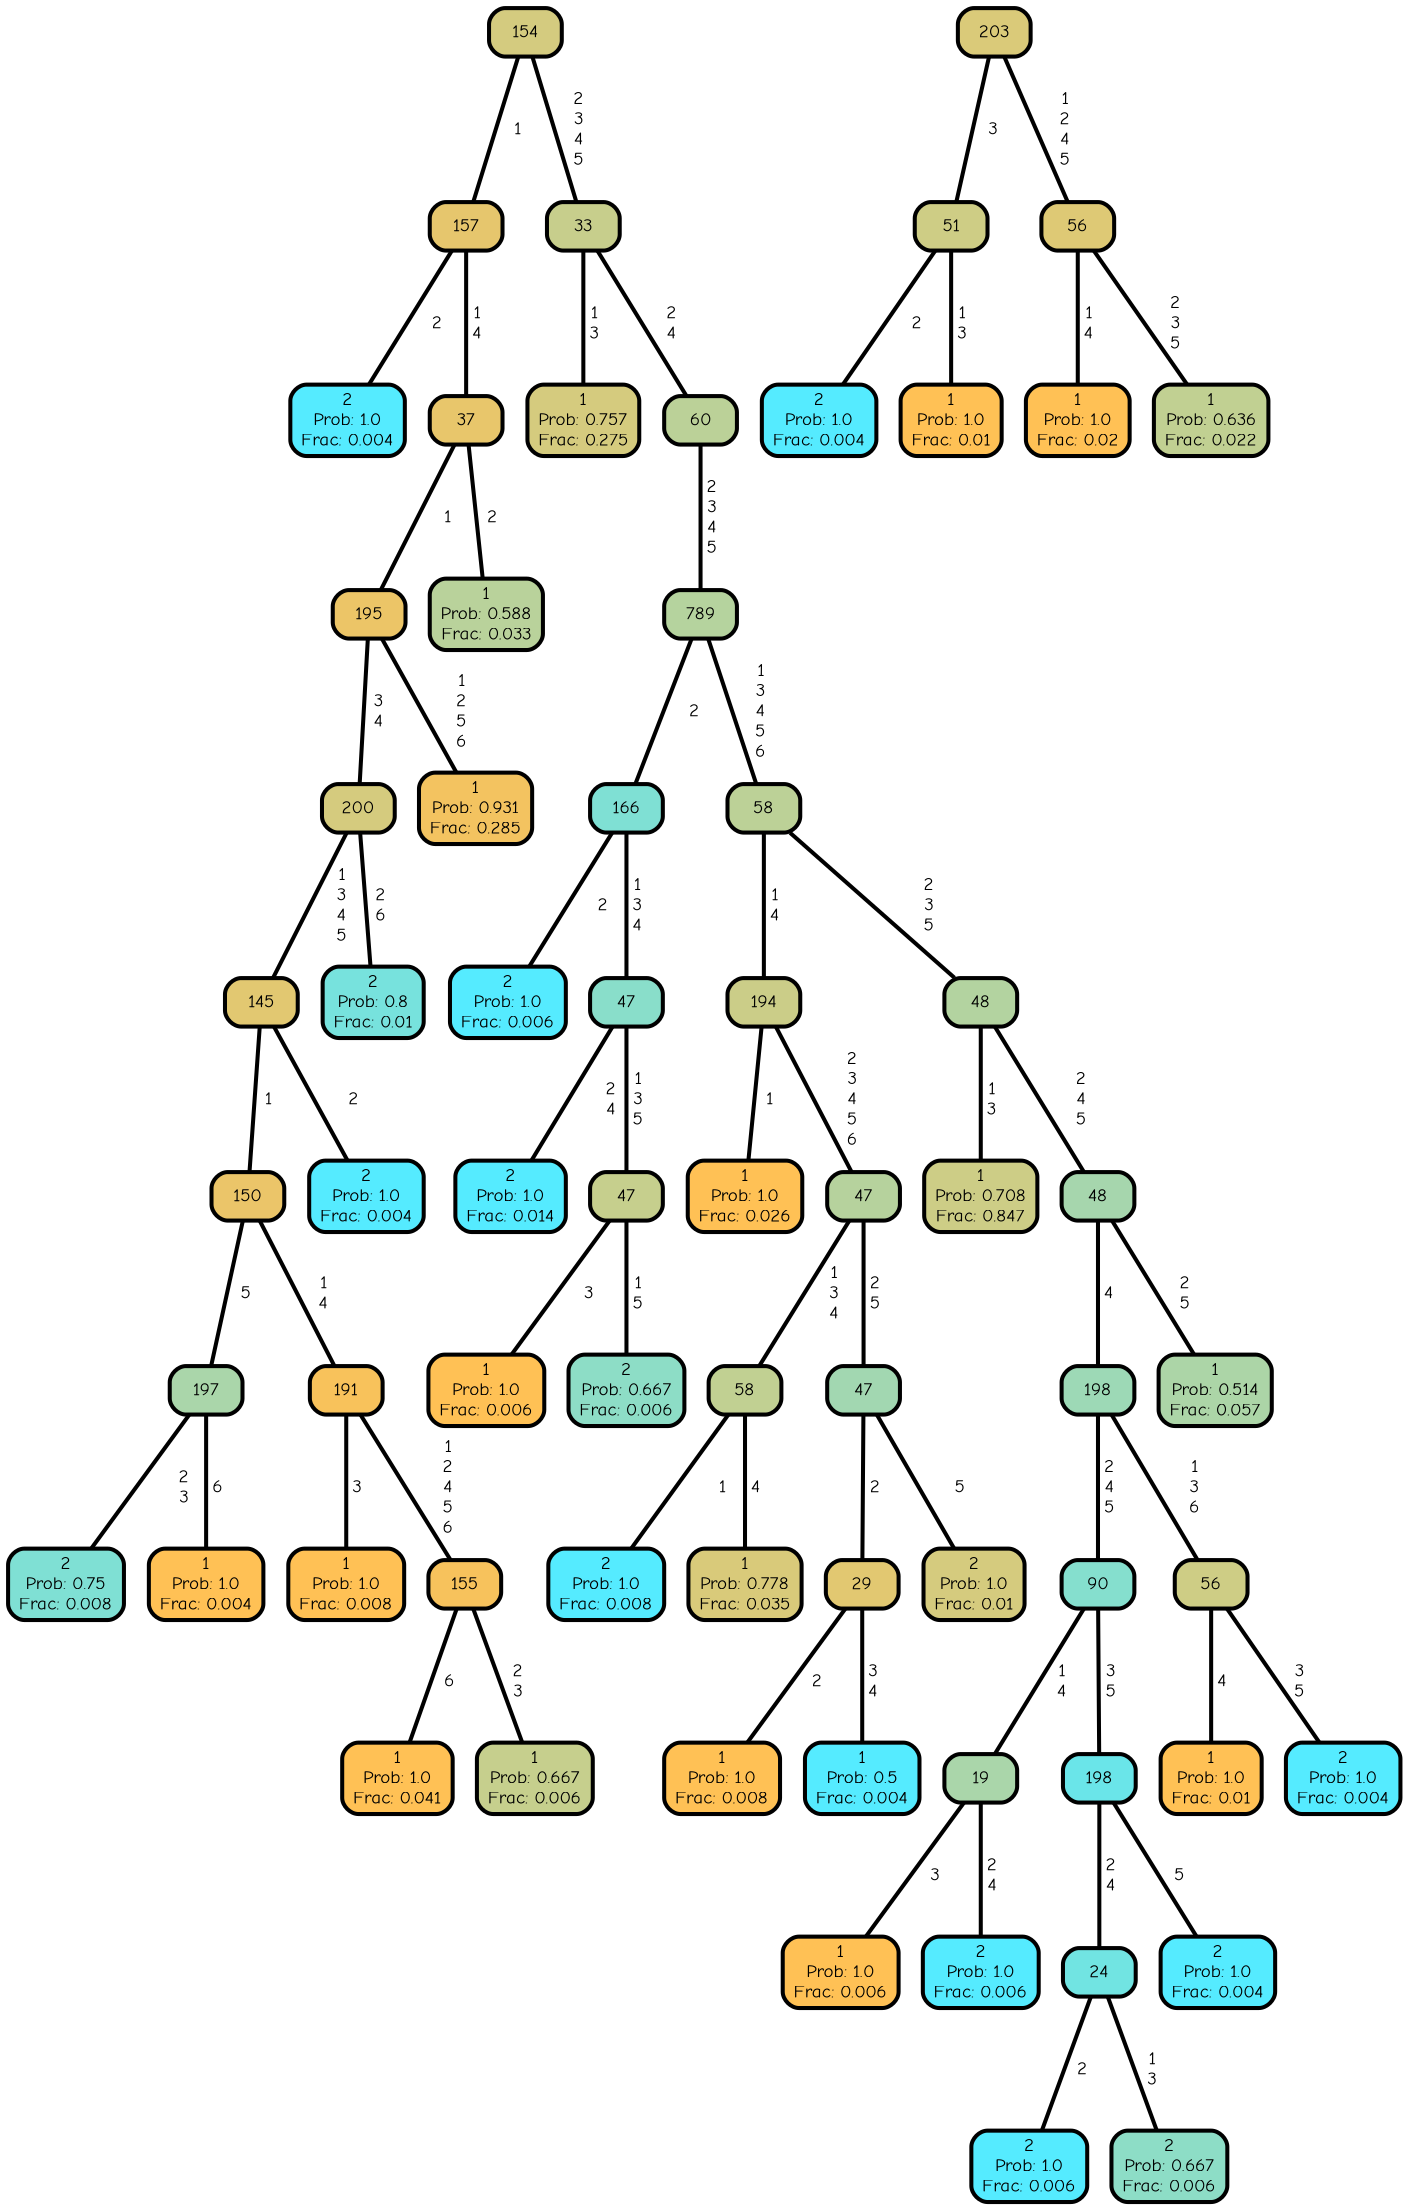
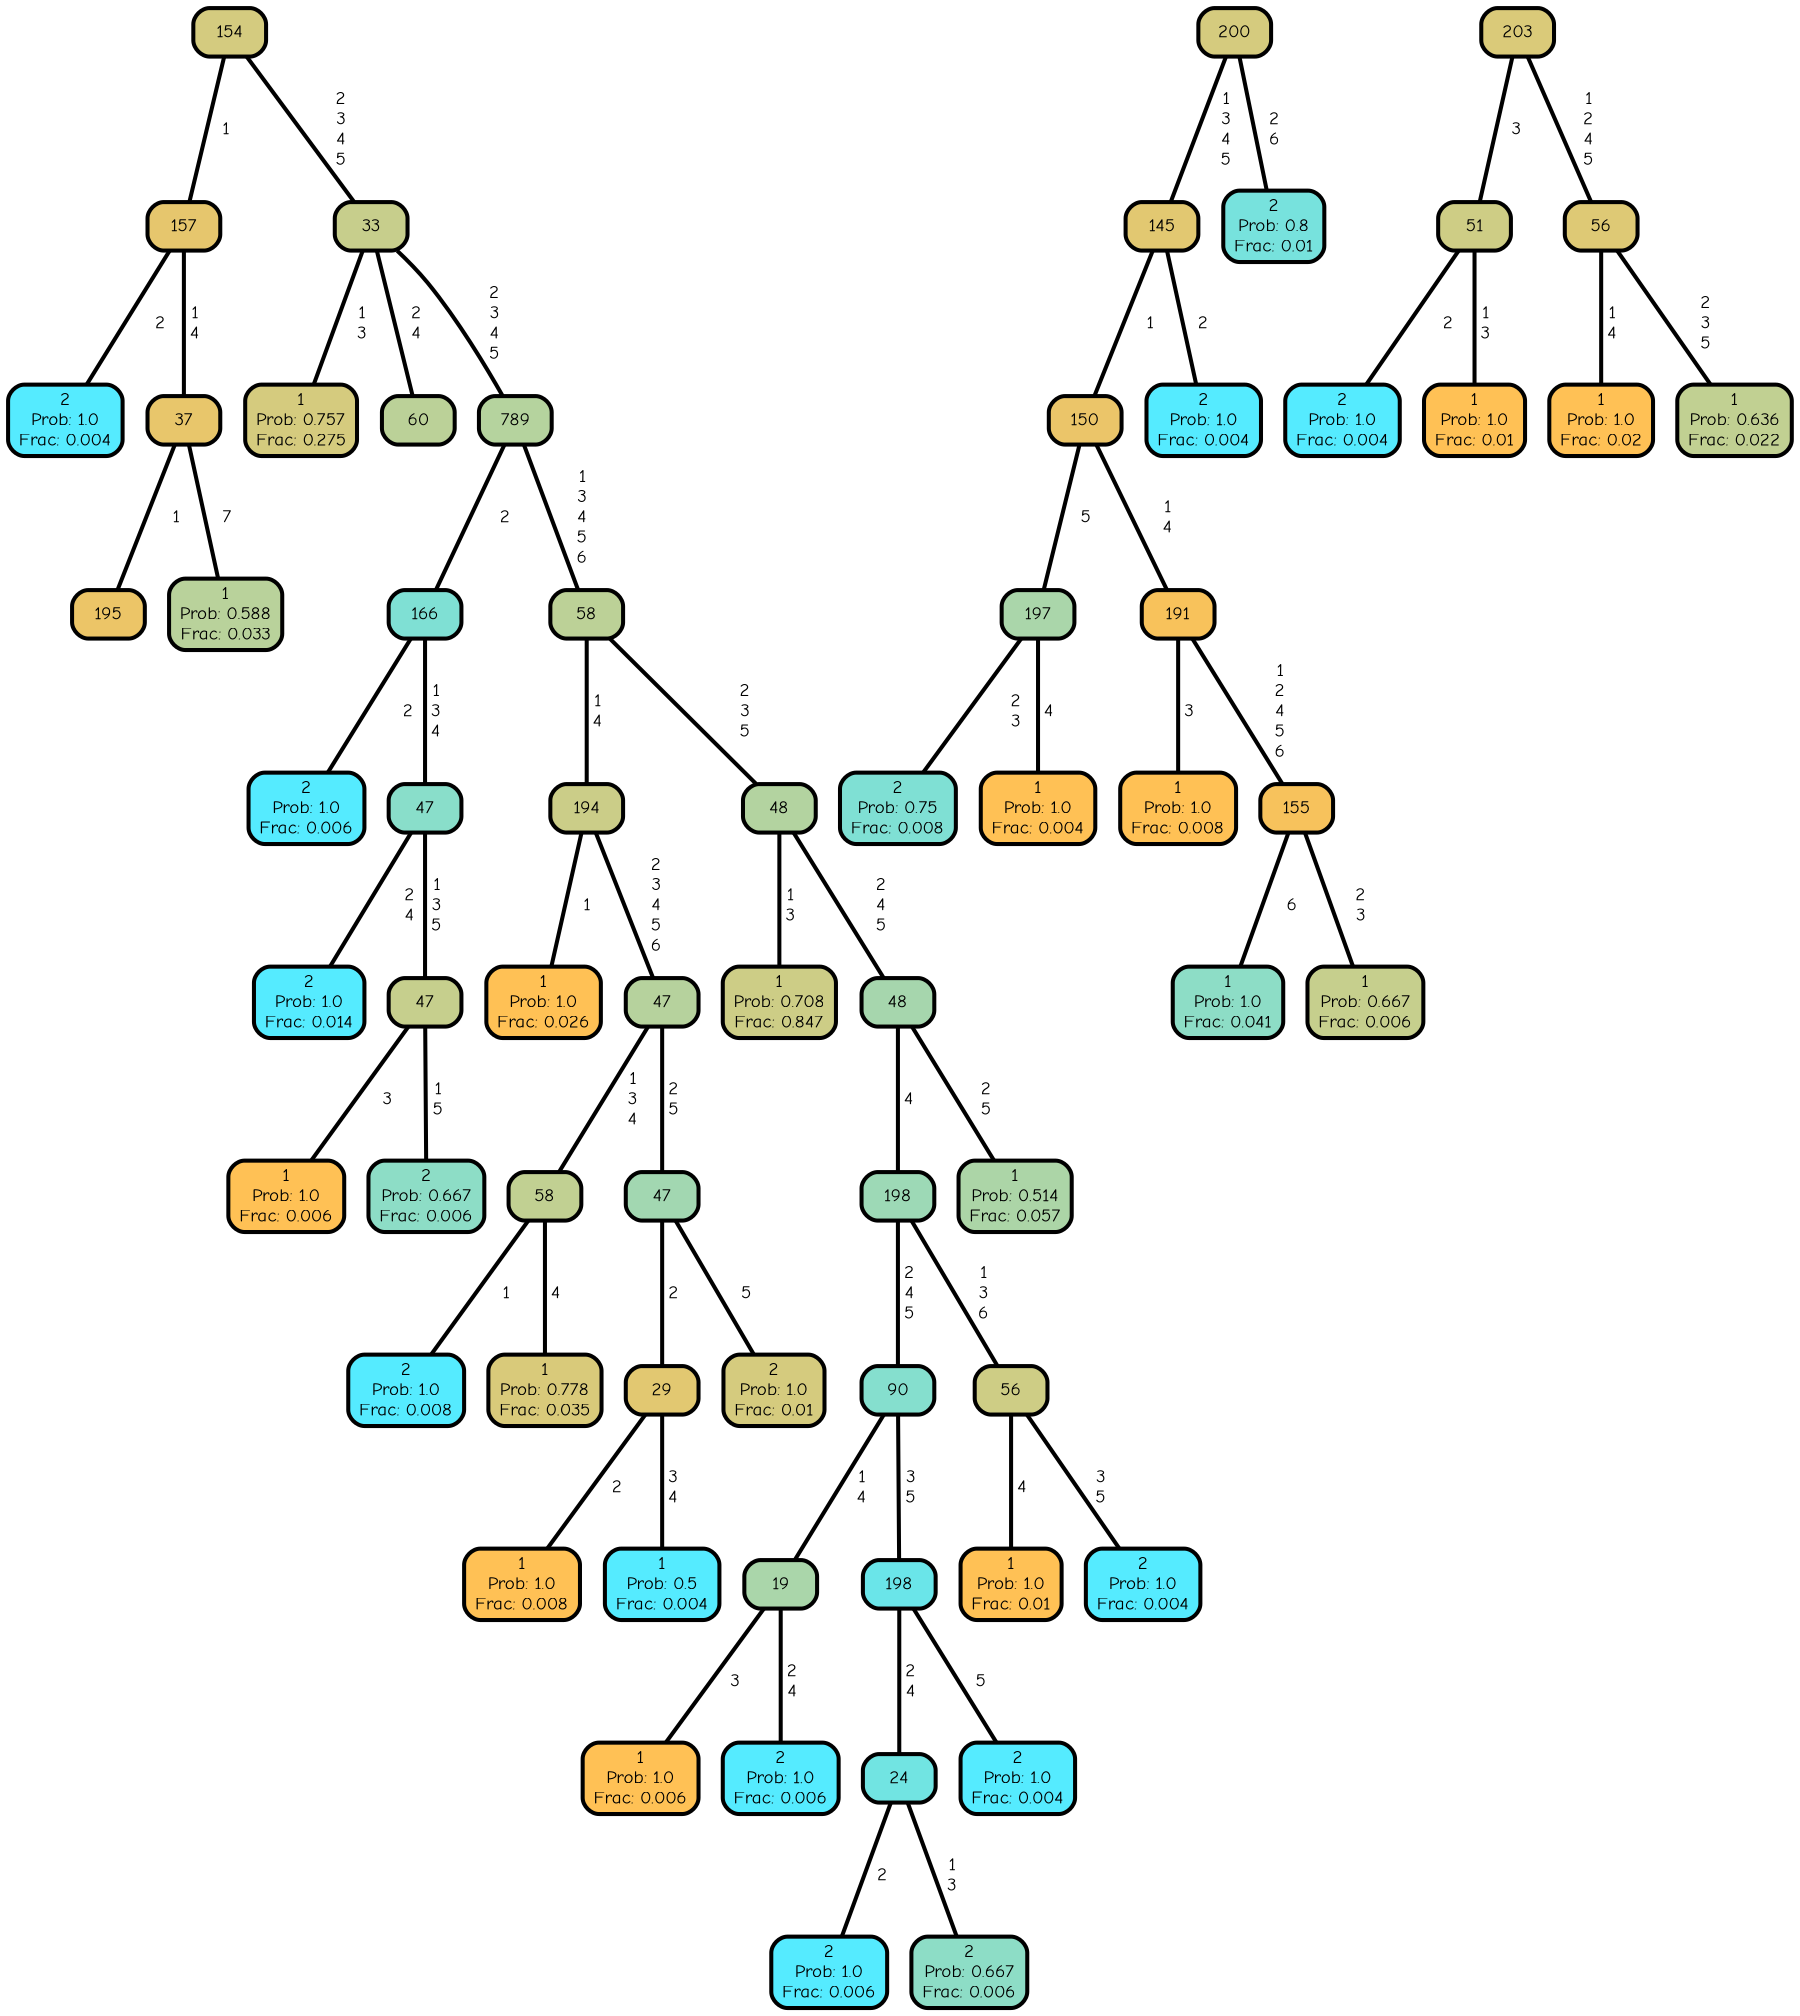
edge "37" -- "1 Prob: 0.588 Frac: 0.033": label " 2" -> " 7"
edge "60" -- "789": now "33" -- "789"
edge "195" -- "200": removed, label "3 4"
node "1 Prob: 0.931 Frac: 0.285": removed
edge "197" -- "1 Prob: 1.0 Frac: 0.004": label " 6" -> " 4"
node "1 Prob: 1.0 Frac: 0.041": fillcolor #ffc155 -> #8dddc6
